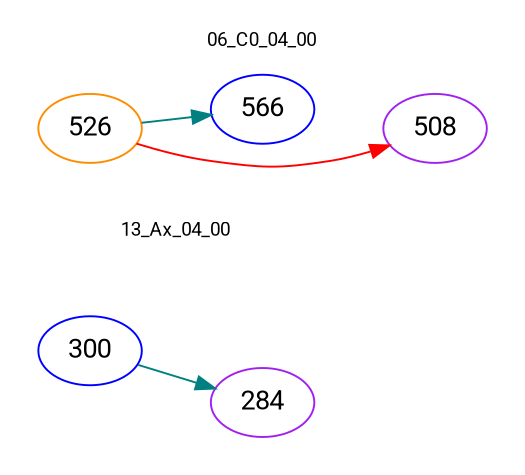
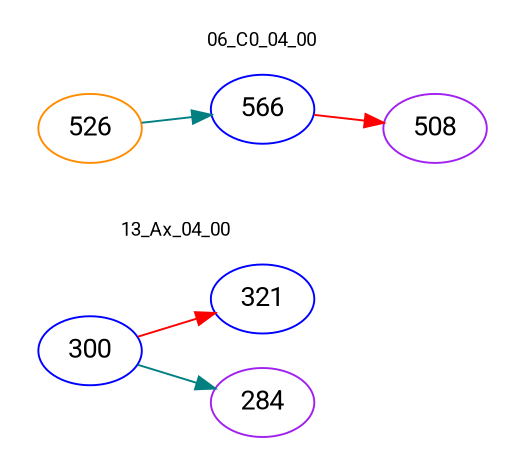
edge "526" -> "508": now "566" -> "508"
node "321": added
